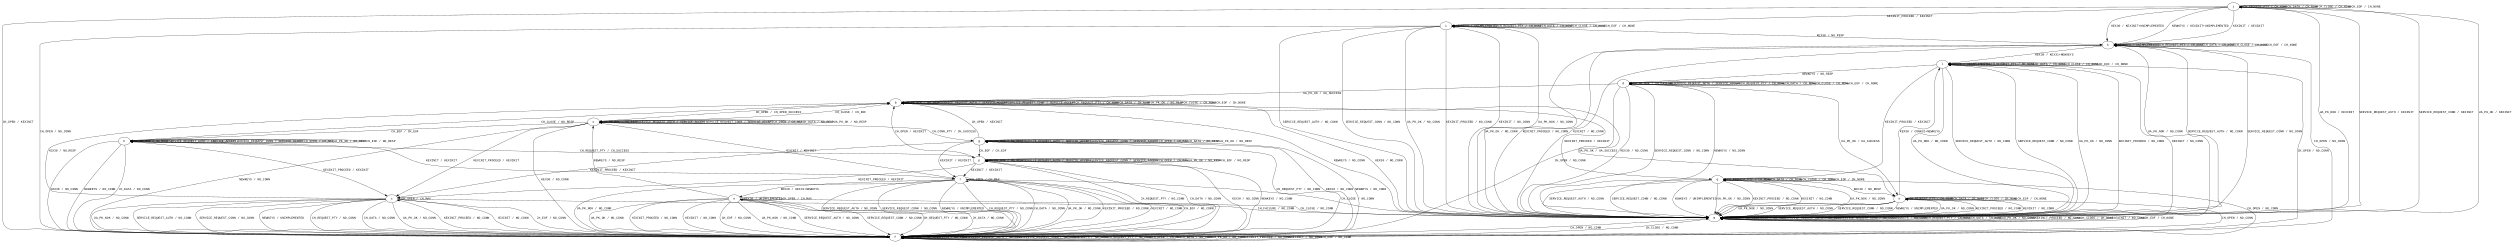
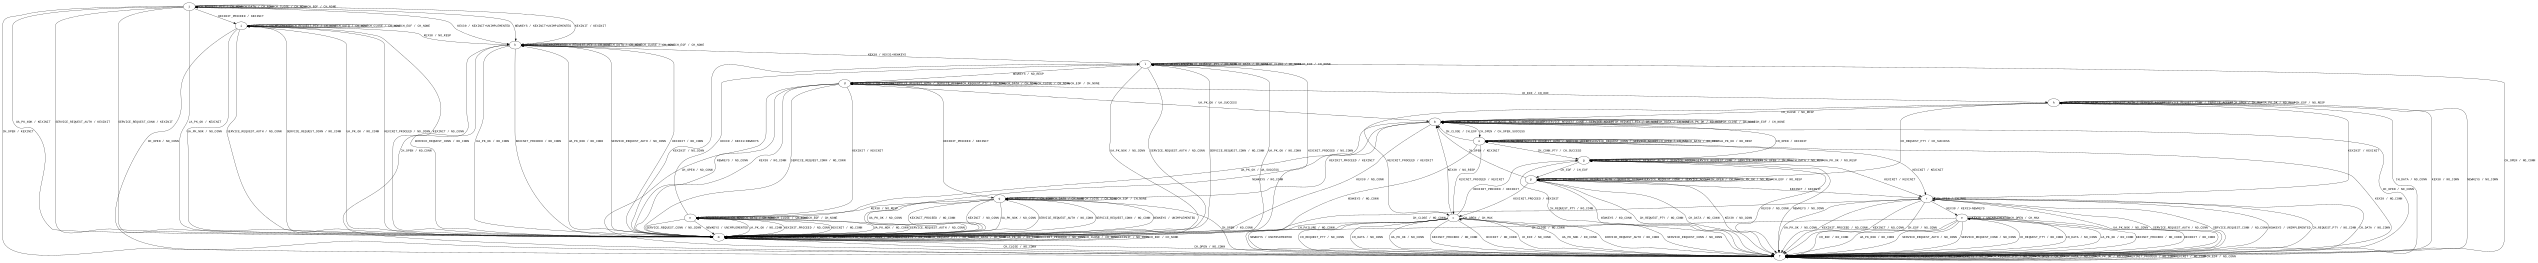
edge "o" -> "h": now "d" -> "h"
edge "n" -> "l": label "KEX30 / CONN31+NEWKEYS" -> "KEX30 / KEX31+NEWKEYS"
edge "d" -> "n": label "UA_PK_OK / UA_SUCCESS" -> "KEXINIT / KEXINIT"
edge "g" -> "c": reversed
edge "l" -> "q": now "d" -> "q"
edge "e" -> "o": removed, label "NEWKEYS / NO_RESP"
edge "n" -> "f": now "b" -> "f"
